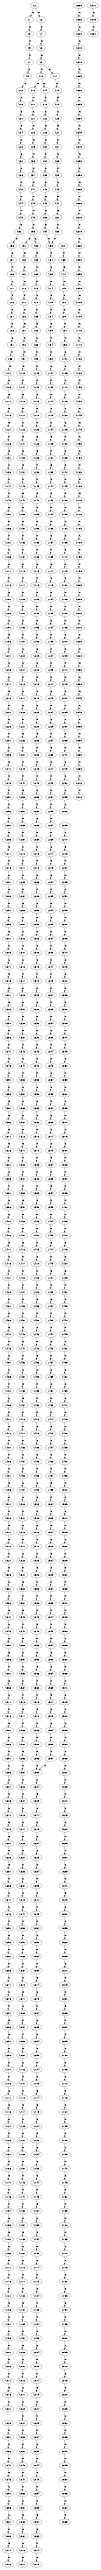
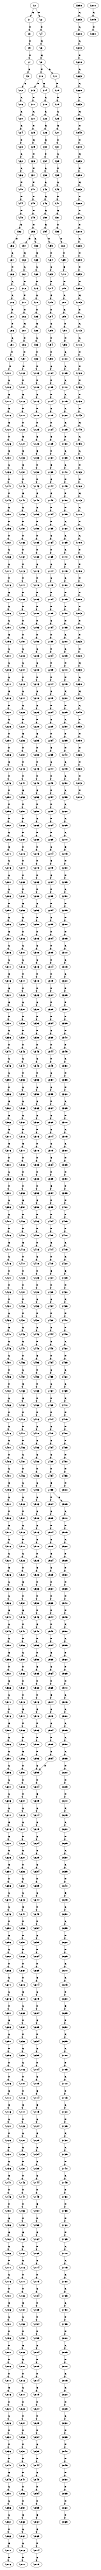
edge "S55" -> "S59": now "S55" -> "S60"
edge "S260" -> "S265": added, label "G"
edge "S500" -> "S505": now "S499" -> "S505"
edge "S821" -> "S826": added, label "C"
